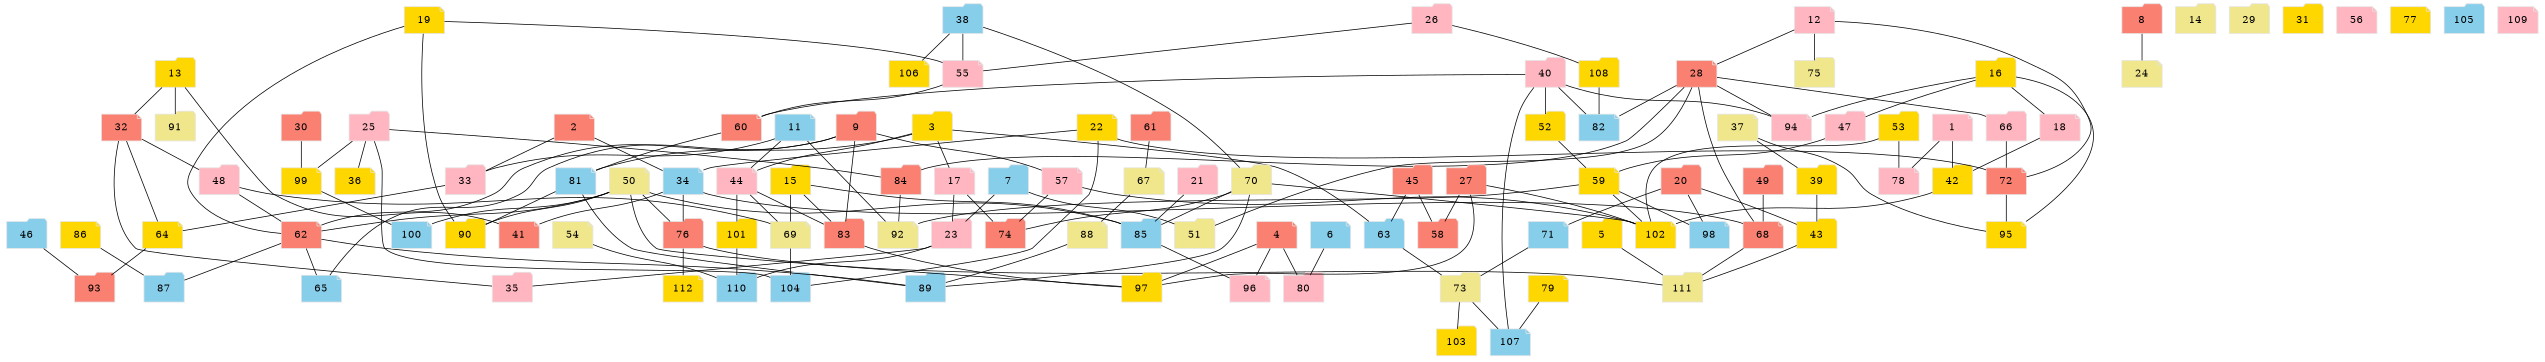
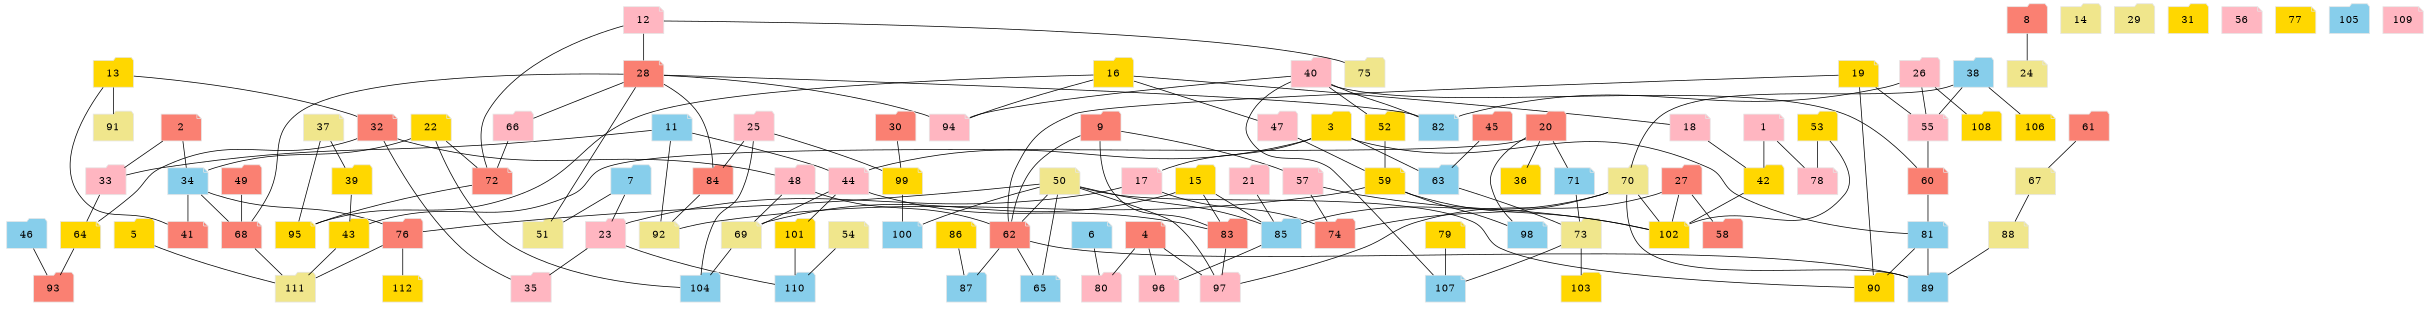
edge "108" -- "82": now "26" -- "82"
edge "25" -- "36": now "20" -- "36"
edge "9" -- "65": now "50" -- "65"
node "36": shape note -> folder
edge "45" -- "58": removed
node "97": fillcolor gold -> lightpink
